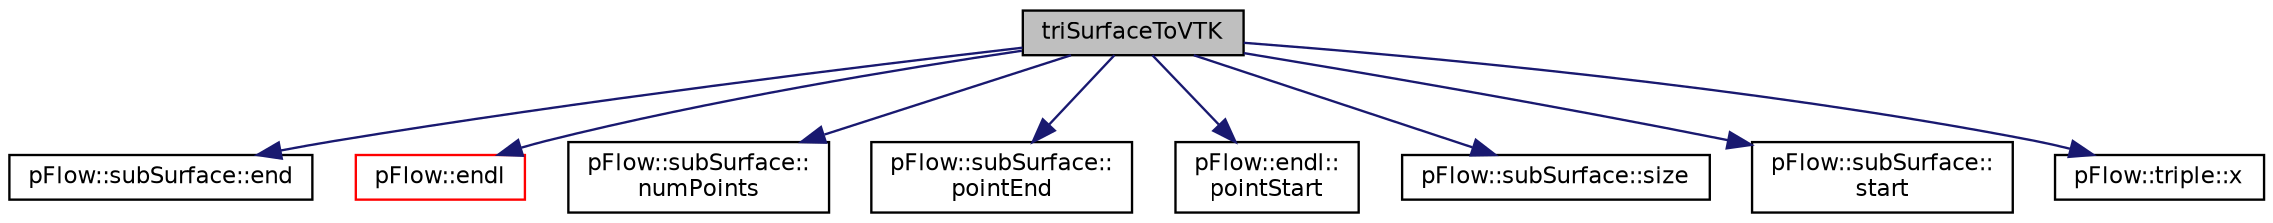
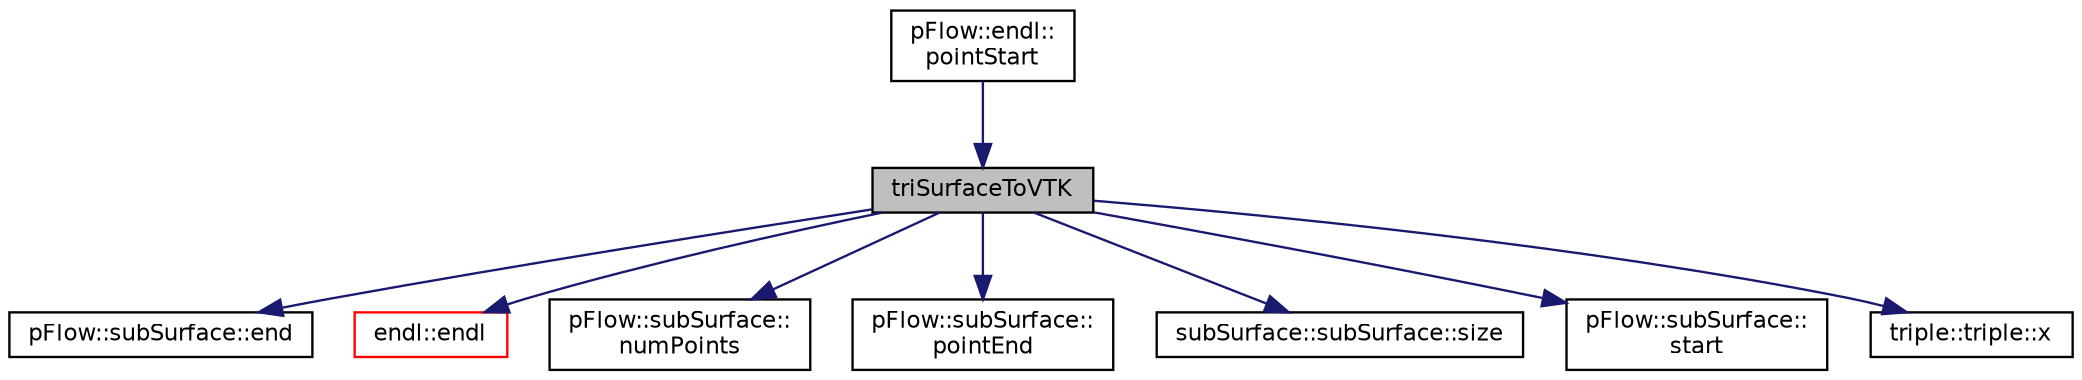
edge "triSurfaceToVTK" -> "pFlow::endl:: pointStart": reversed
node "pFlow::endl": label "pFlow::endl" -> "endl::endl"
node "pFlow::subSurface::size": label "pFlow::subSurface::size" -> "subSurface::subSurface::size"
node "pFlow::triple::x": label "pFlow::triple::x" -> "triple::triple::x"
